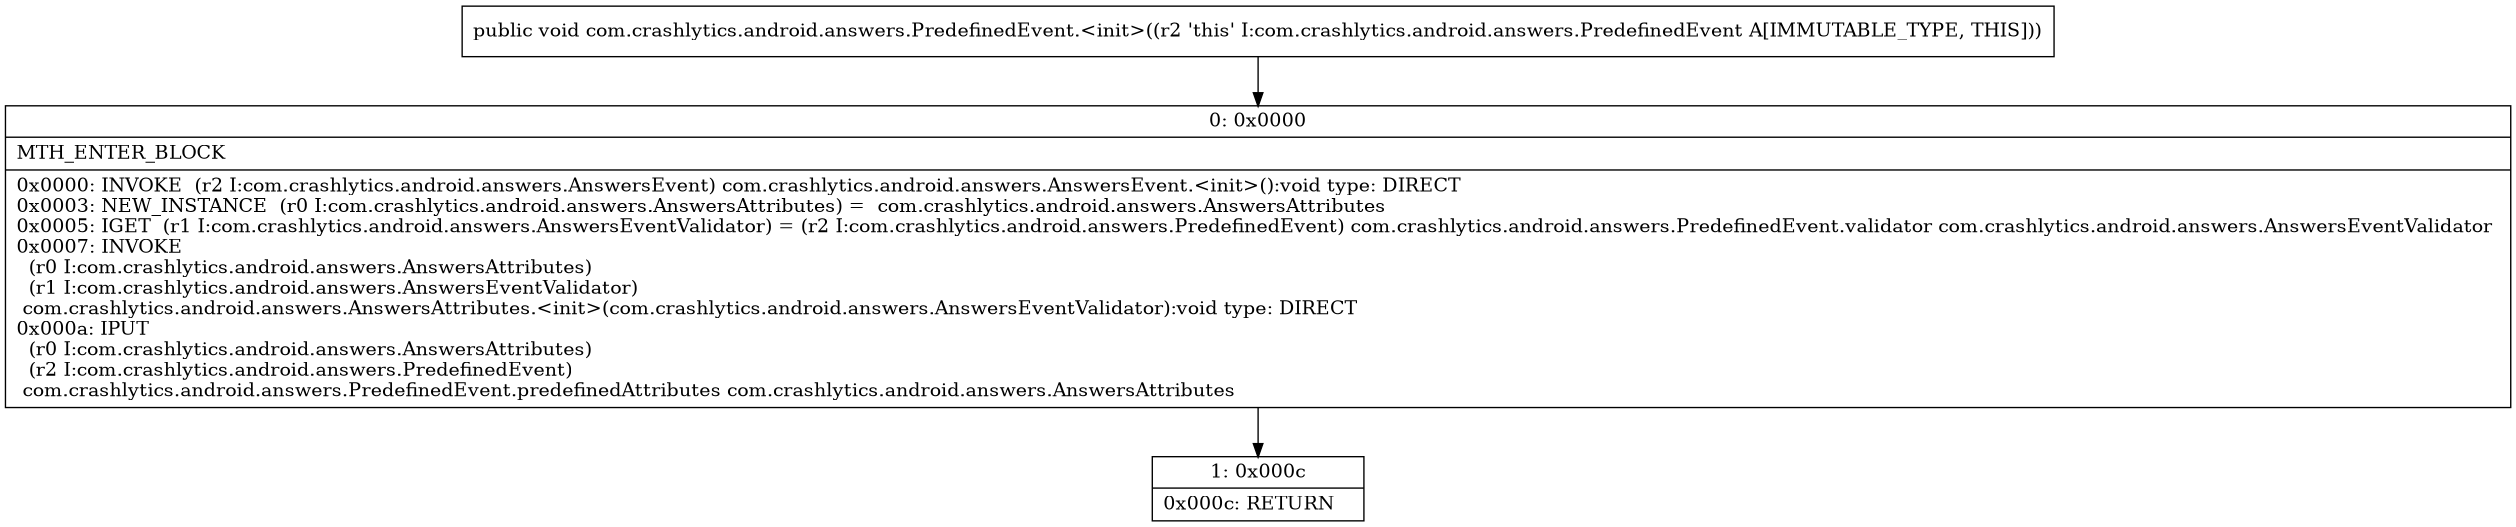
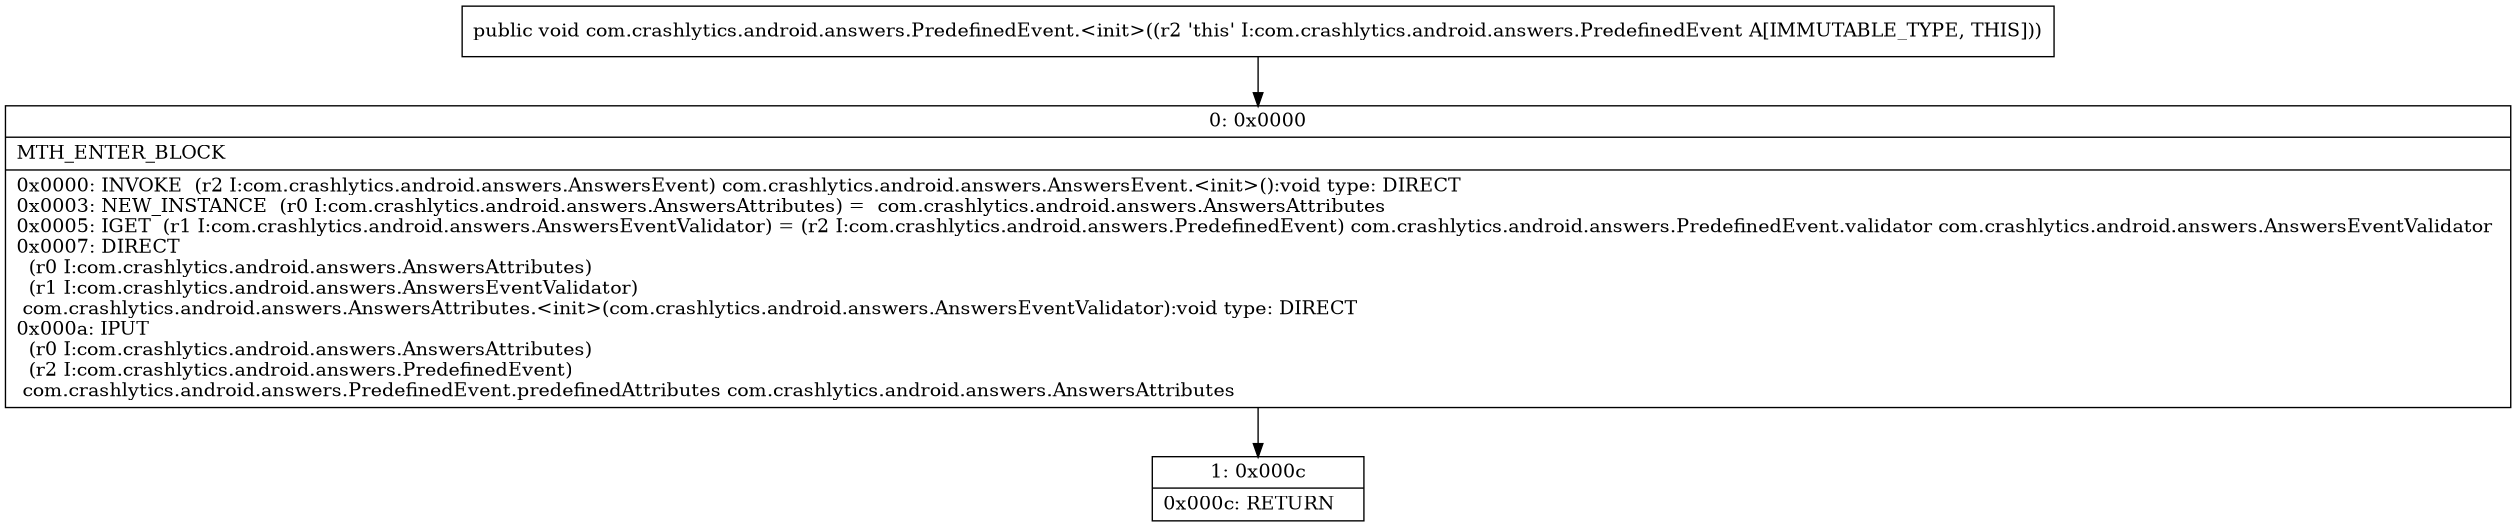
node "0: 0x0000": text "0x0007: INVOKE" -> "0x0007: DIRECT"
